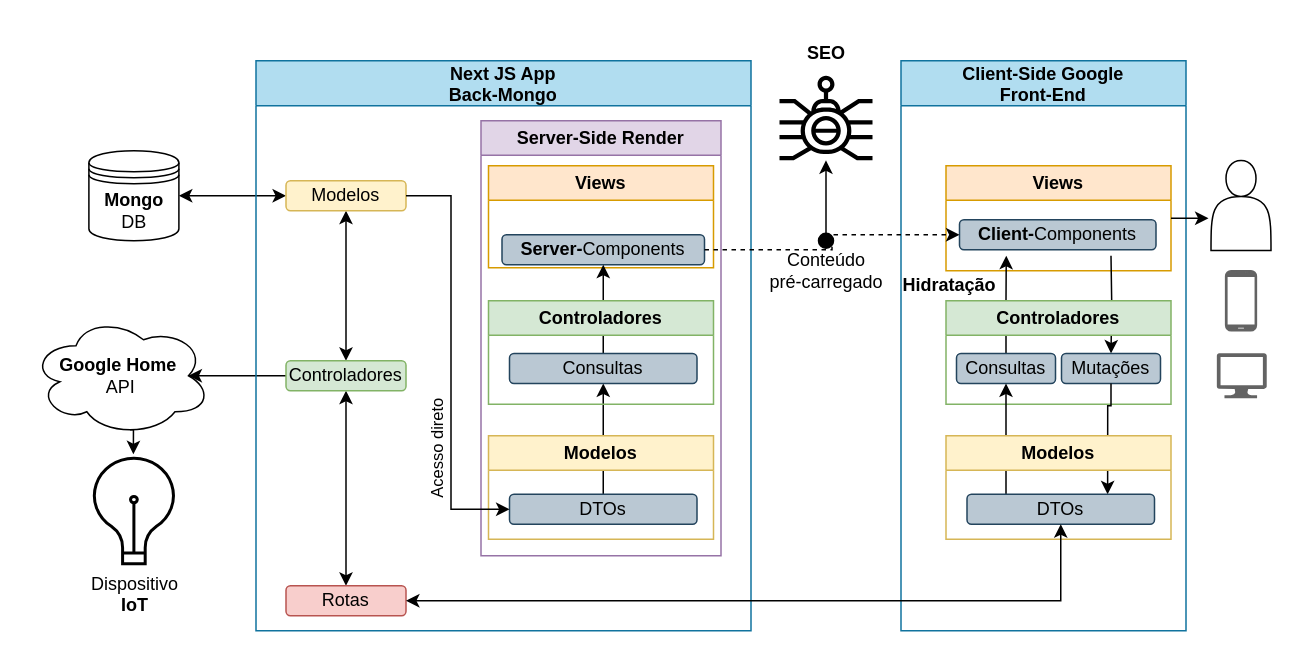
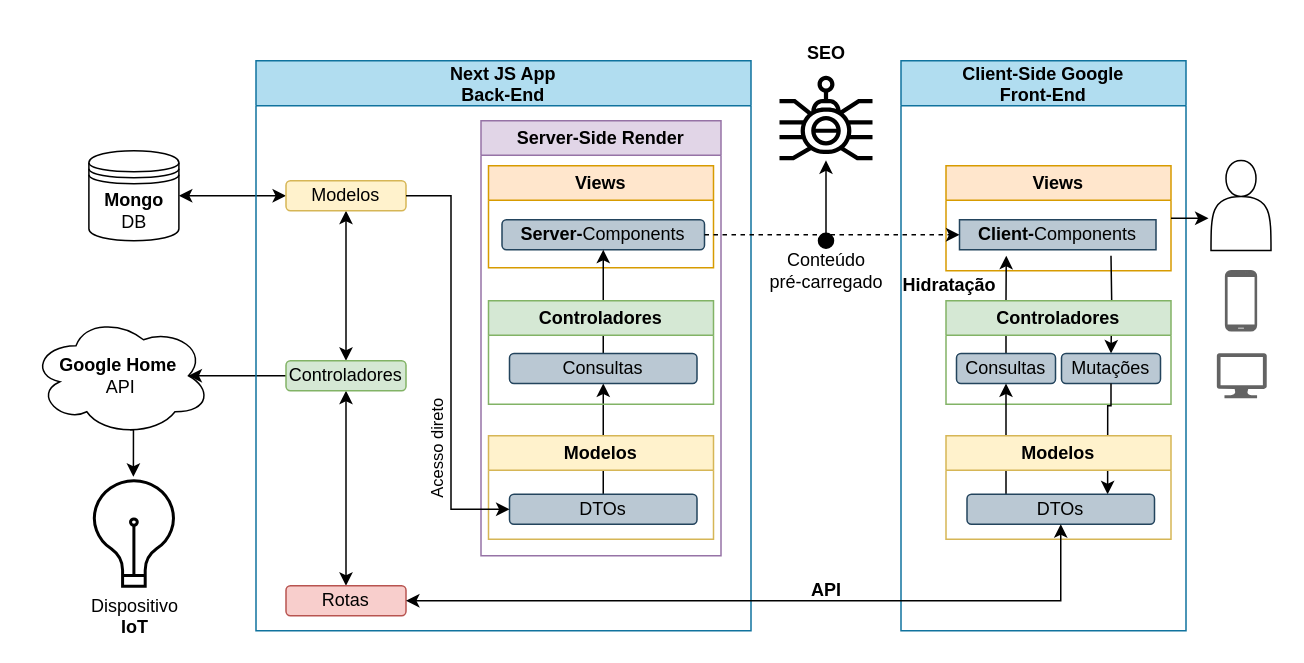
node "Next JS App Back-Mongo": label "Next JS App Back-Mongo" -> "Next JS App Back-End"
node "Client-Components": shape rounded rectangle -> rectangle
node "Server-Components": moved (603, 250) -> (603, 235)
node "Dispositivo IoT": moved (134, 511) -> (134, 533)
node "API": added
